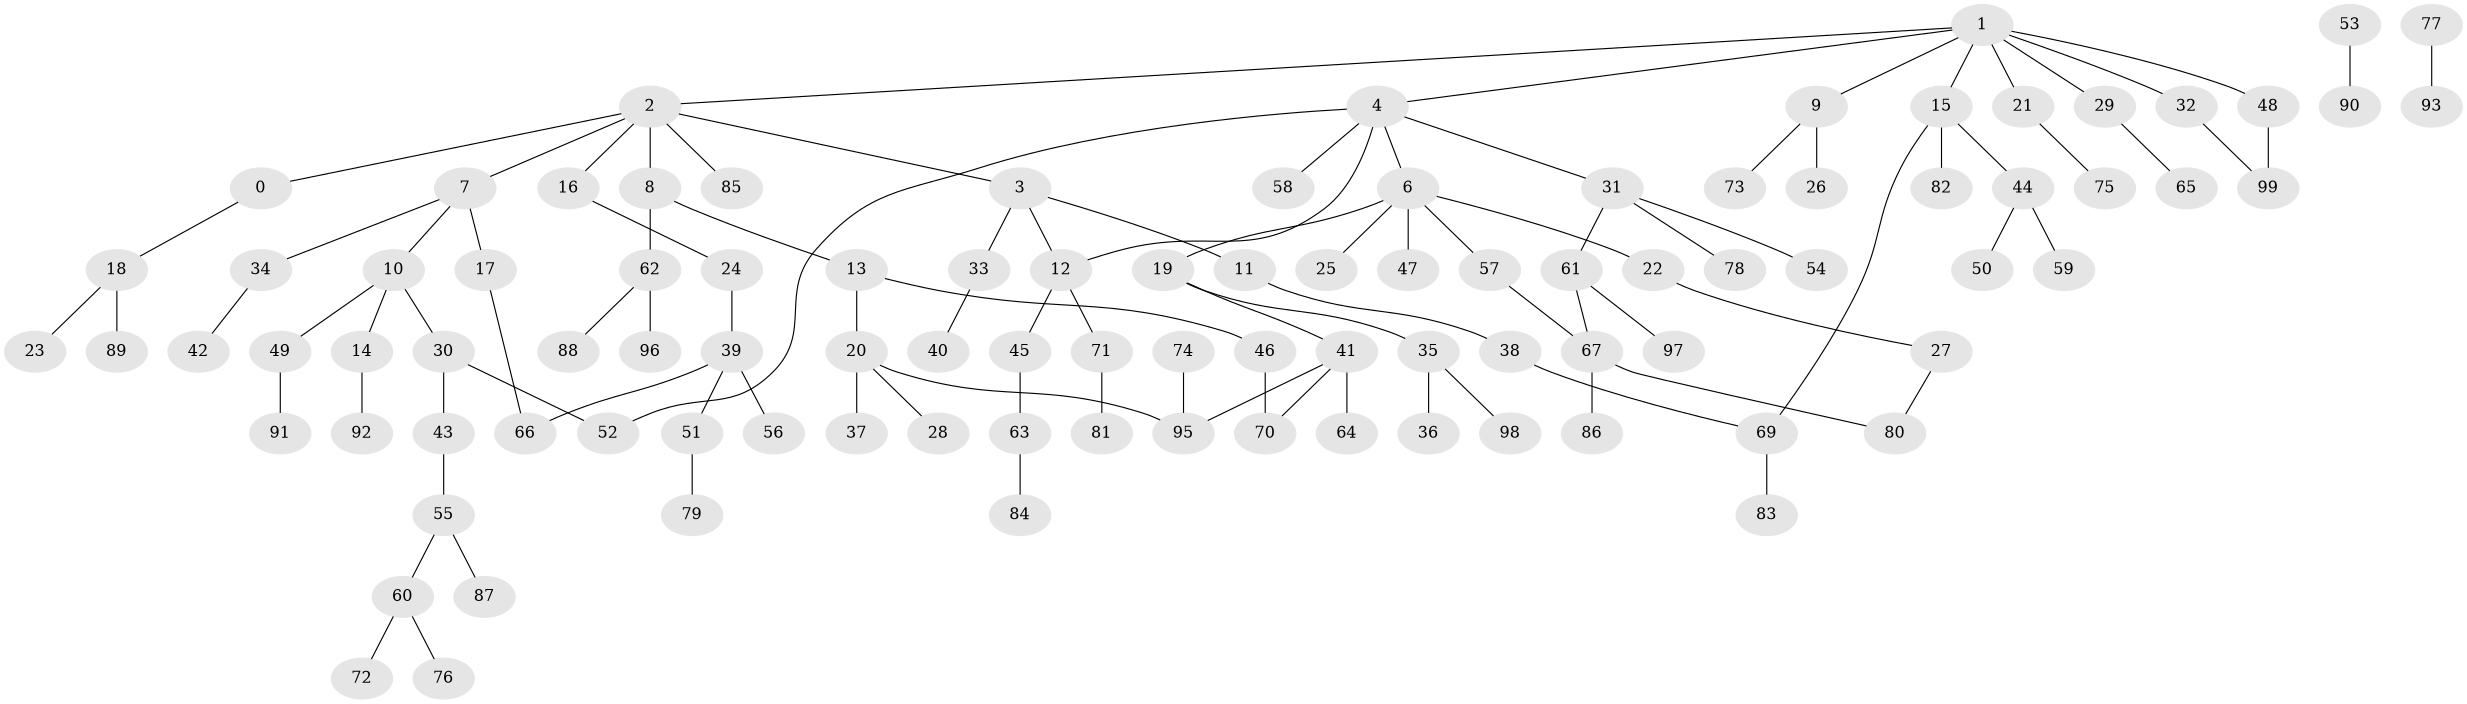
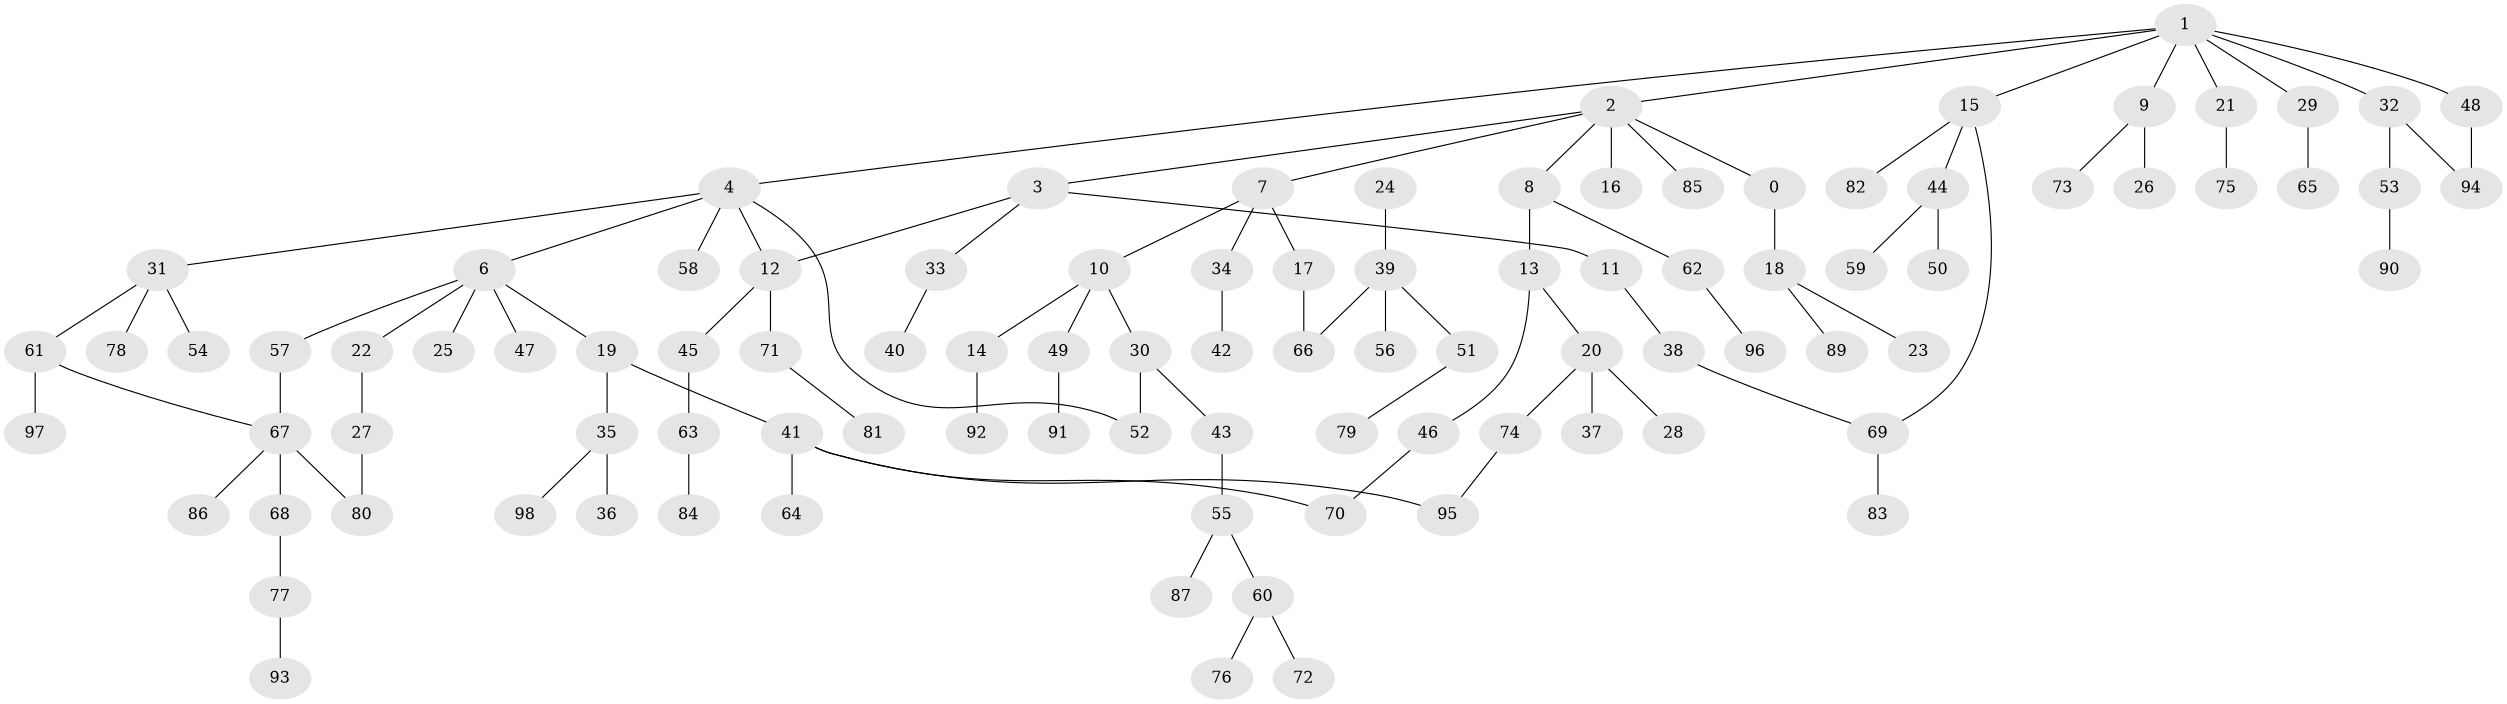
edge "32" -- "53": added
node "99": label "99" -> "94"
edge "16" -- "24": removed
node "88": removed
edge "20" -- "95": now "20" -- "74"
node "68": added
